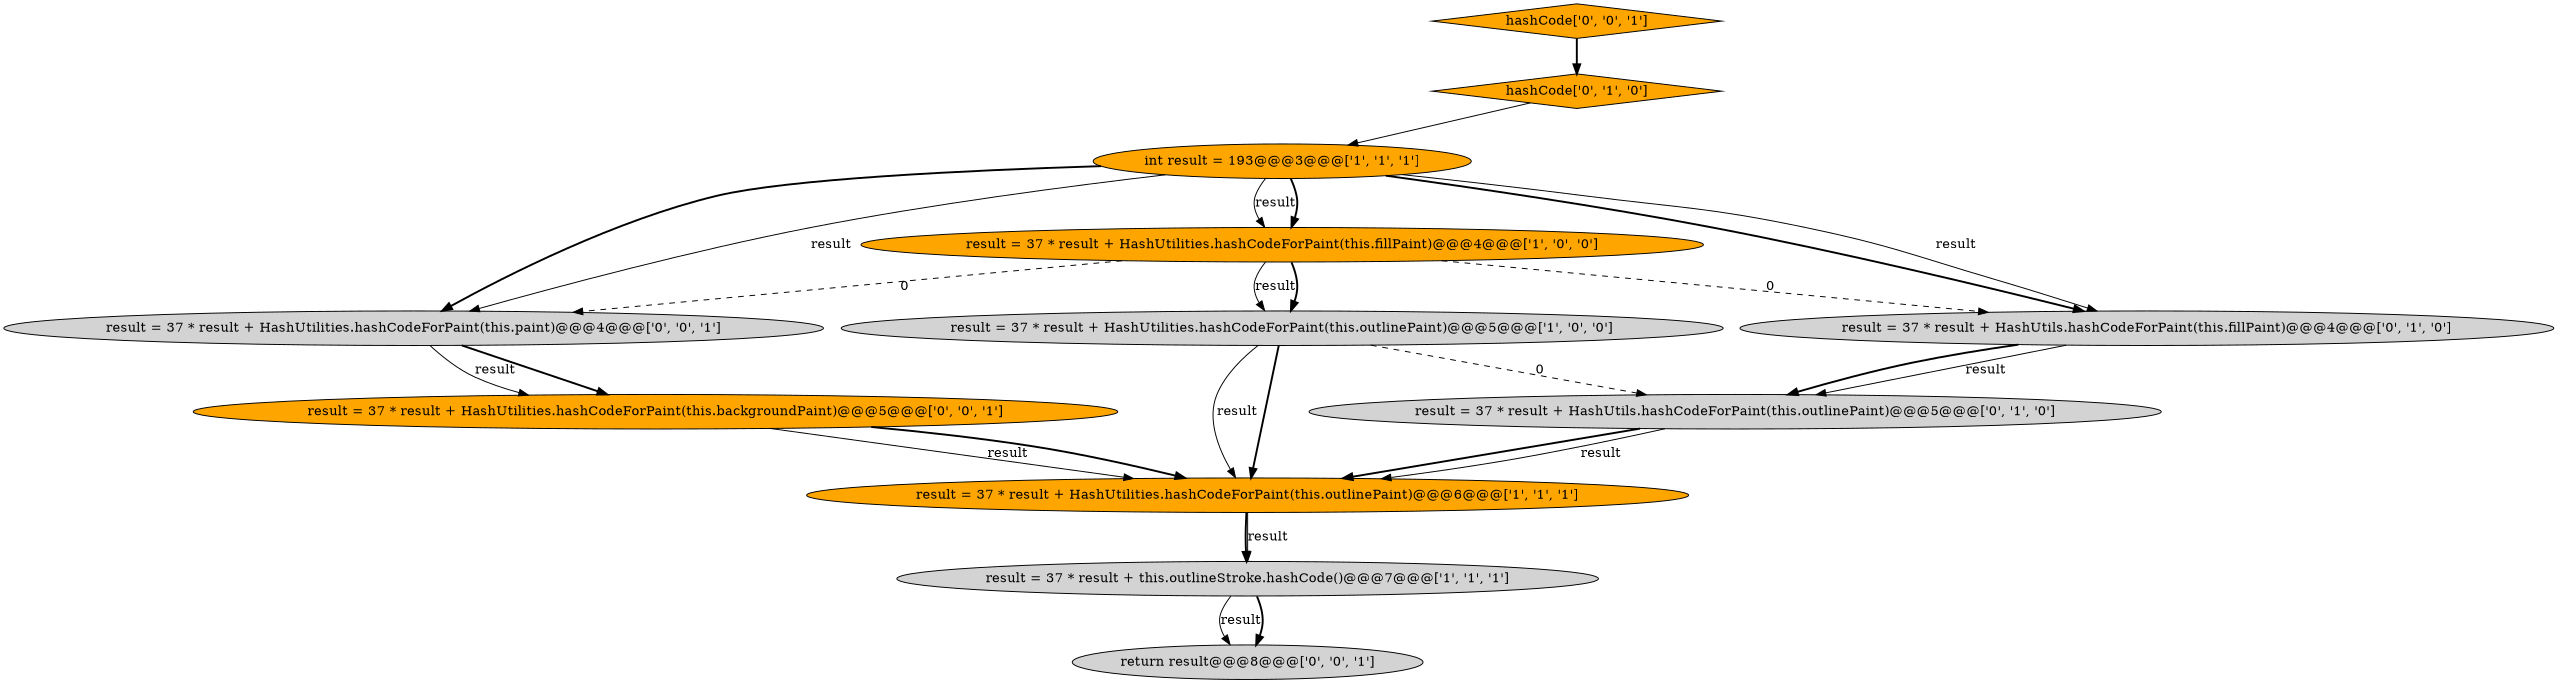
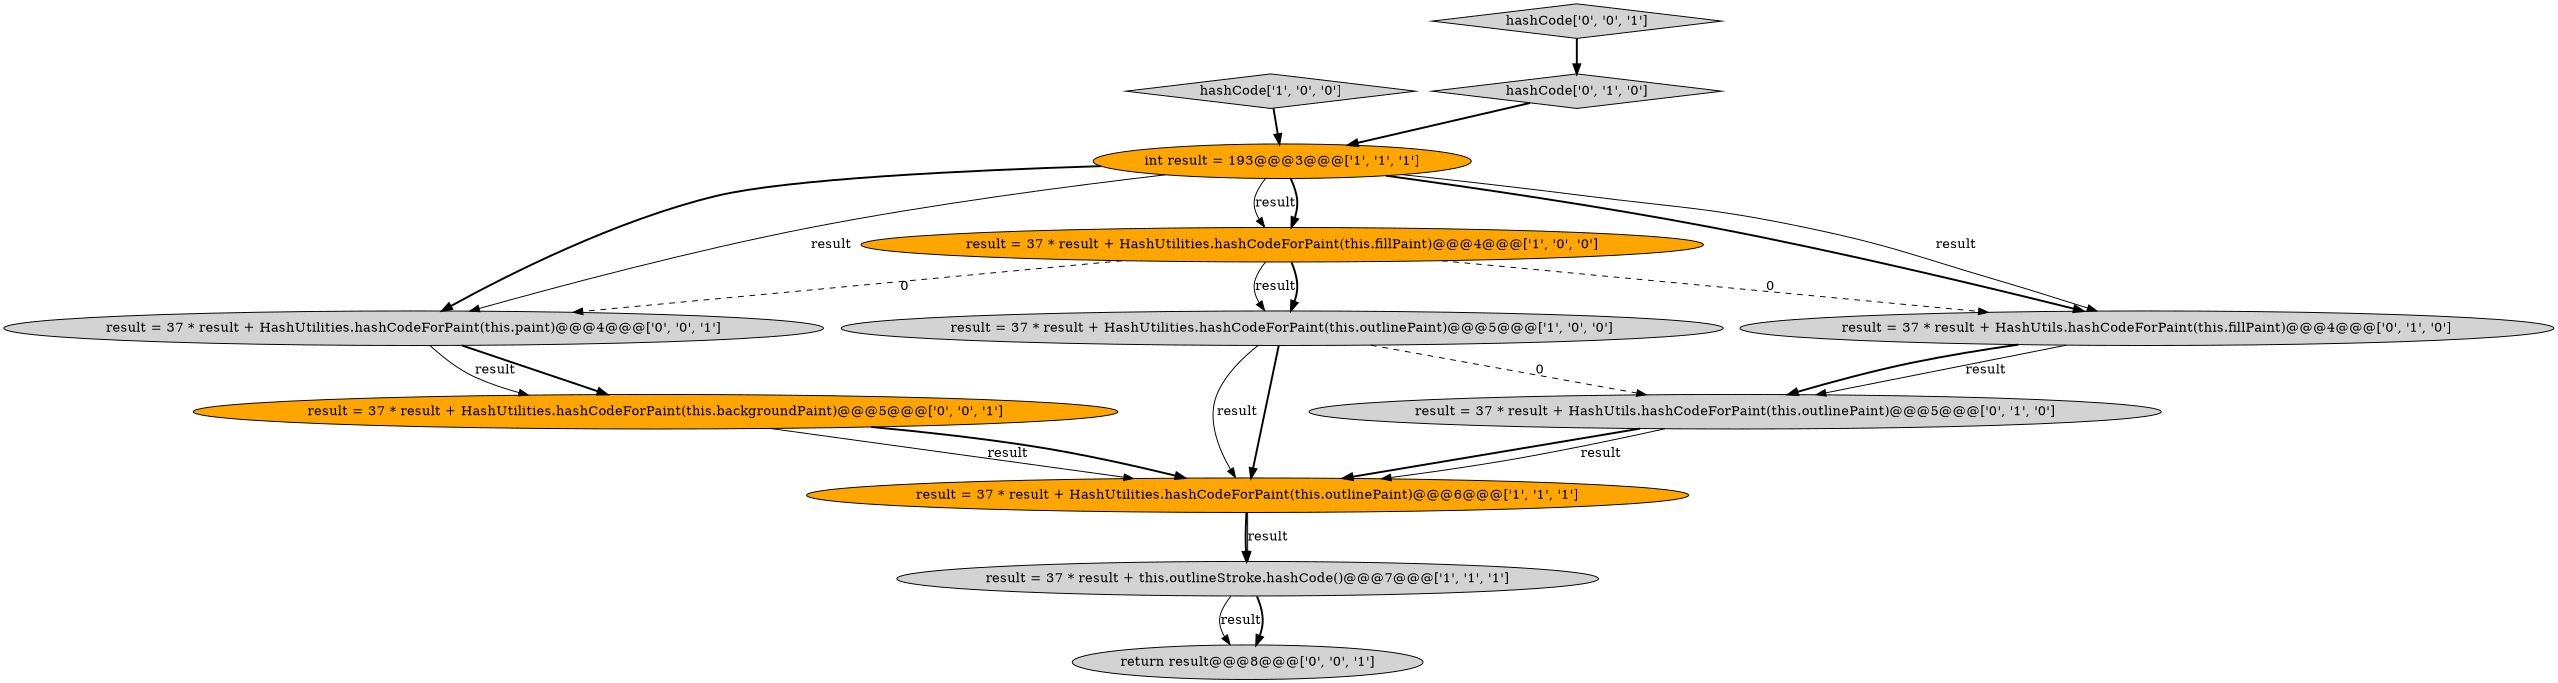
node "hashCode['0', '0', '1']": fillcolor orange -> lightgrey
node "hashCode['1', '0', '0']": added
node "hashCode['0', '1', '0']": fillcolor orange -> lightgrey
edge "hashCode['0', '1', '0']" -> "int result = 193@@@3@@@['1', '1', '1']": style solid -> bold
